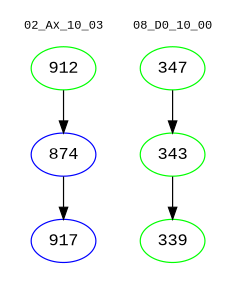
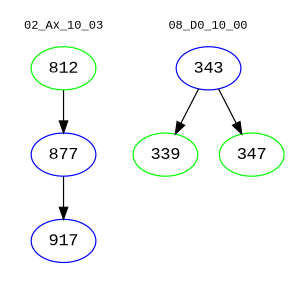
node "912": label "912" -> "812"
edge "347" -> "343": reversed
node "874": label "874" -> "877"
node "343": color green -> blue
